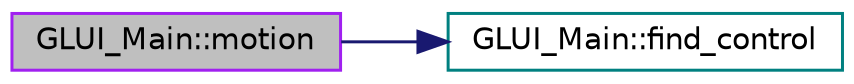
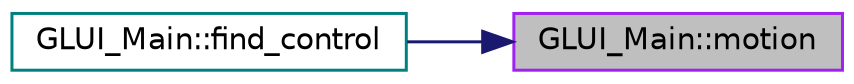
edge "GLUI_Main::motion" -> "GLUI_Main::find_control": reversed
